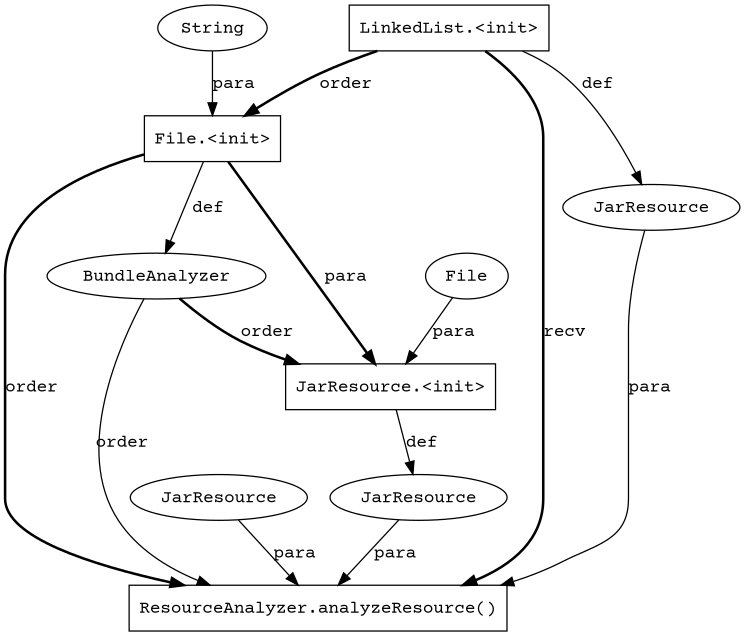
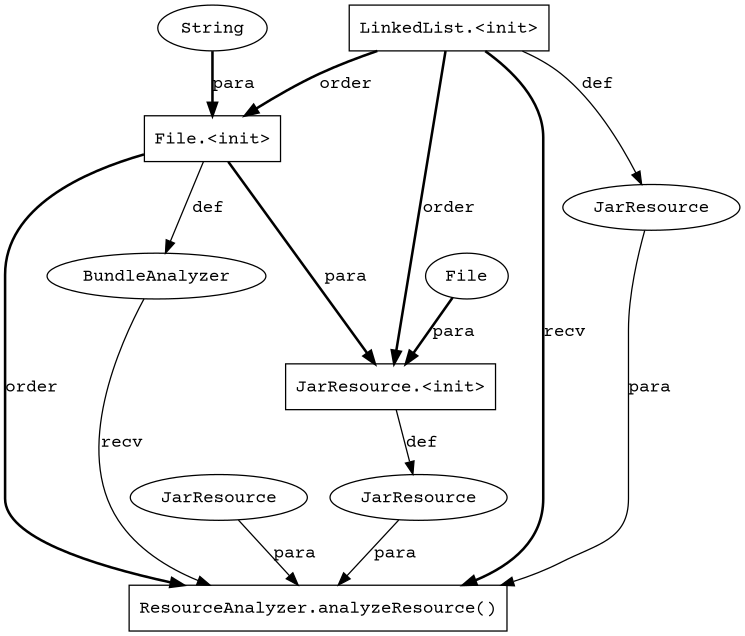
edge "String" -> "File.<init>": style solid -> bold
edge "File" -> "JarResource.<init>": style solid -> bold
edge "BundleAnalyzer" -> "JarResource.<init>": now "LinkedList.<init>" -> "JarResource.<init>"
edge "BundleAnalyzer" -> "ResourceAnalyzer.analyzeResource()": label "order" -> "recv"
